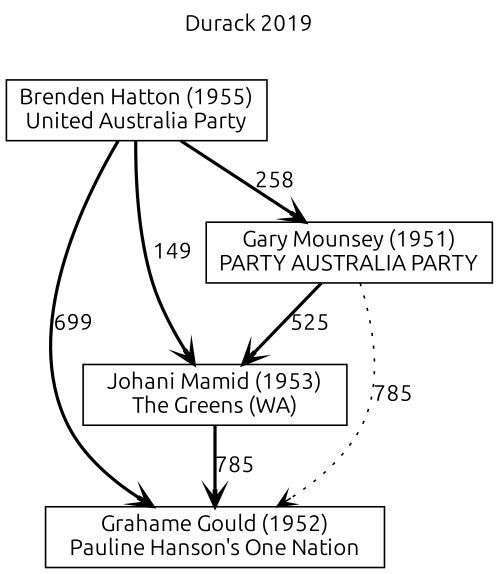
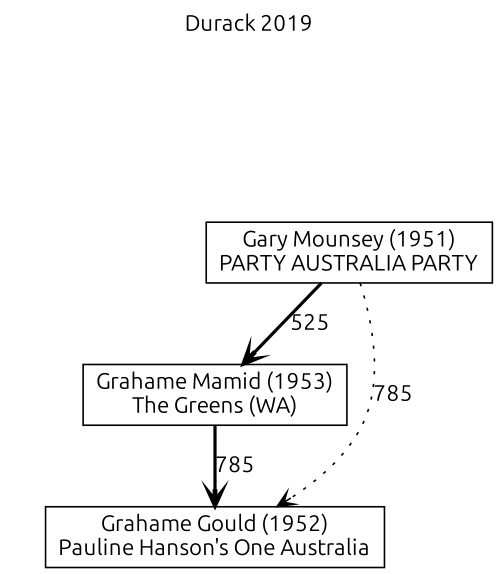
node "Brenden Hatton (1955) United Australia Party": removed
node "Johani Mamid (1953) The Greens (WA)": label "Johani Mamid (1953) The Greens (WA)" -> "Grahame Mamid (1953) The Greens (WA)"
node "Grahame Gould (1952) Pauline Hanson's One Nation": label "Grahame Gould (1952) Pauline Hanson's One Nation" -> "Grahame Gould (1952) Pauline Hanson's One Australia"
